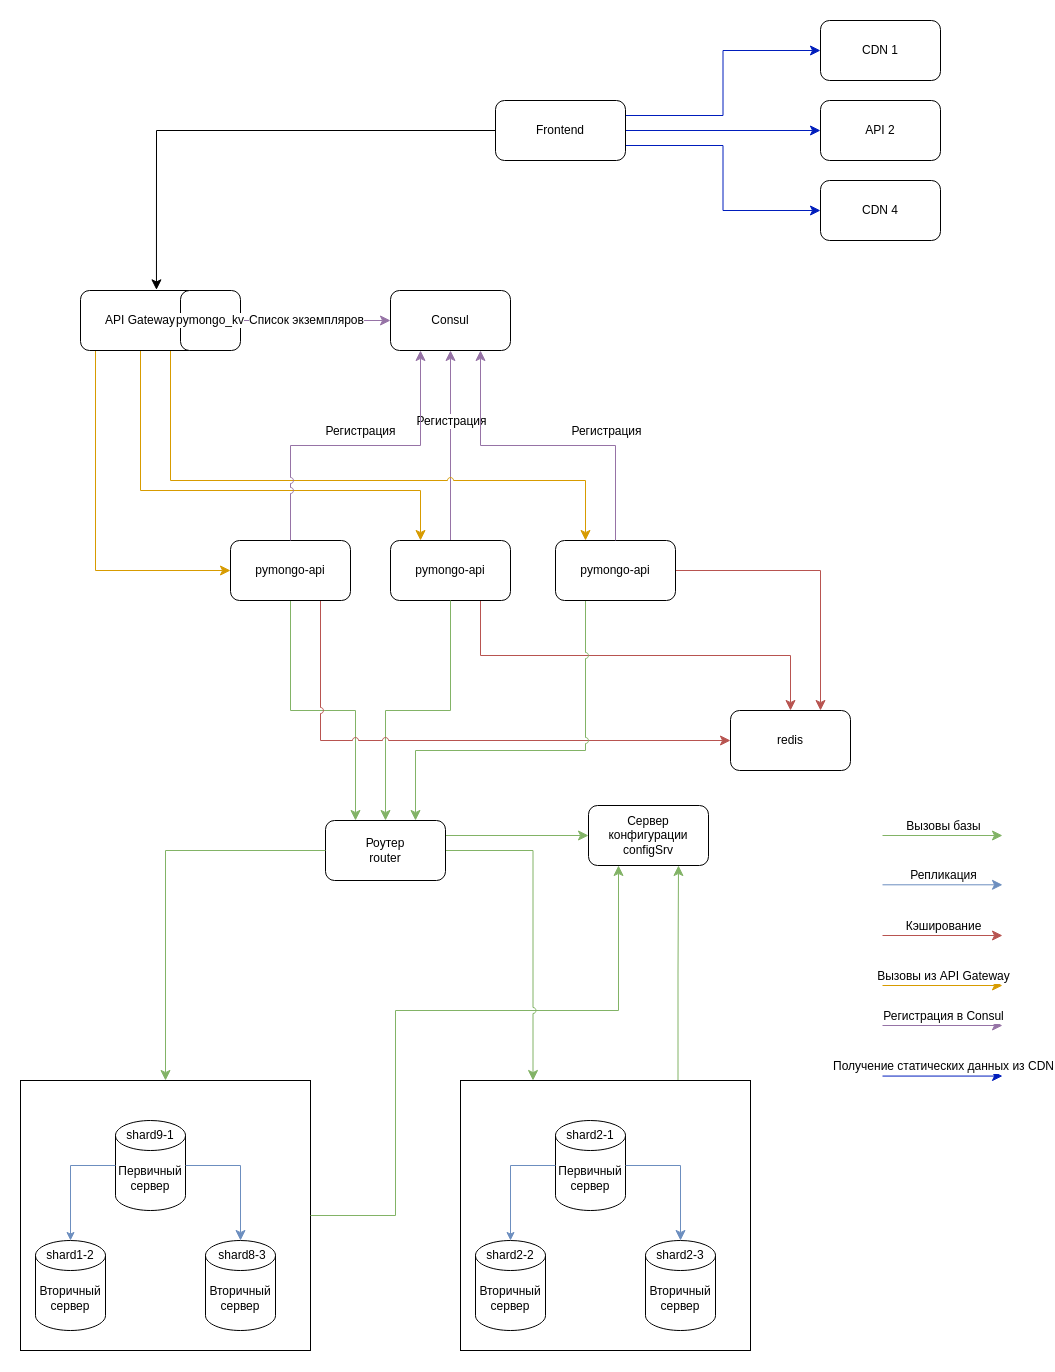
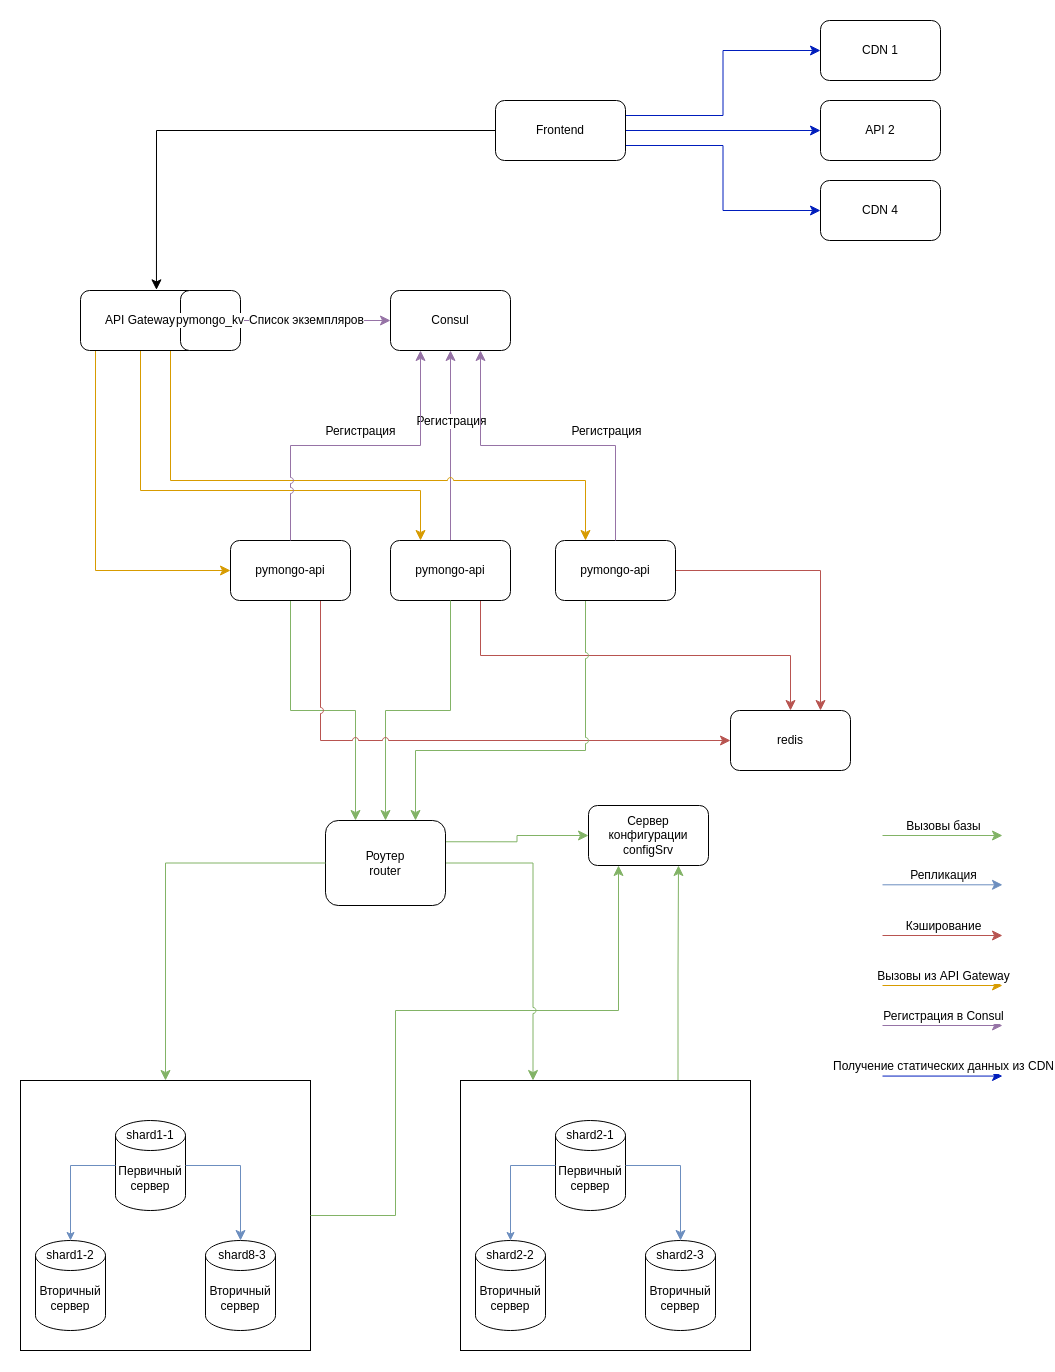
node "Роутер router": size 120x60 -> 120x85
node "shard9-1": label "shard9-1" -> "shard1-1"
